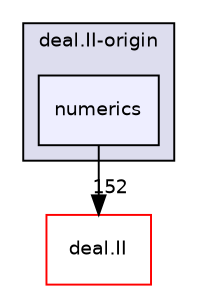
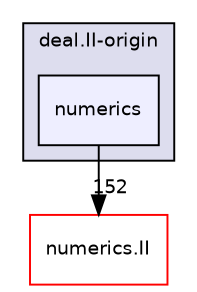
node "deal.II": label "deal.II" -> "numerics.II"
